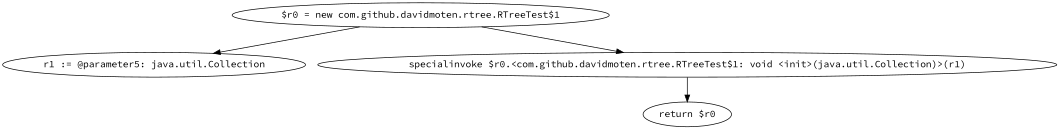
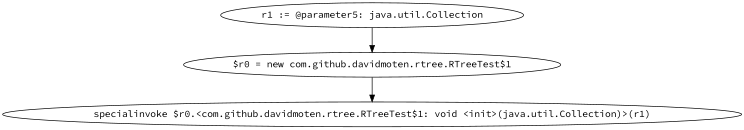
edge "$r0 = new com.github.davidmoten.rtree.RTreeTest$1" -> "r1 := @parameter5: java.util.Collection": reversed
node "return $r0": removed
